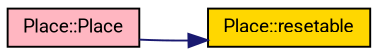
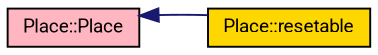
edge "Place::Place" -> "Place::resetable": reversed
